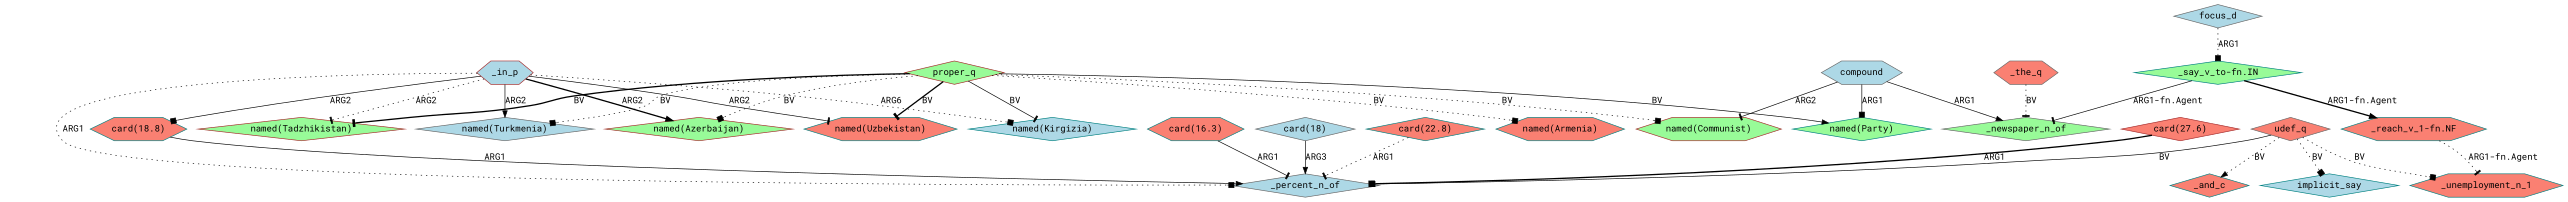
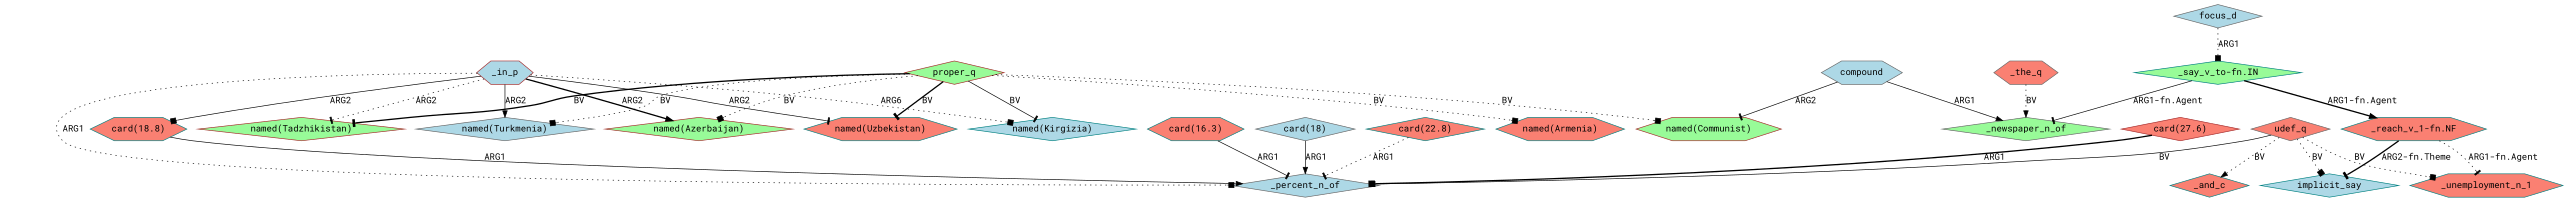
edge "_the_q" -> "_newspaper_n_of": arrowhead tee -> normal
node "named(Party)": removed
edge "card(18)" -> "_percent_n_of": label "ARG3" -> "ARG1"
edge "_reach_v_1-fn.NF" -> "implicit_say": added, label "ARG2-fn.Theme"
